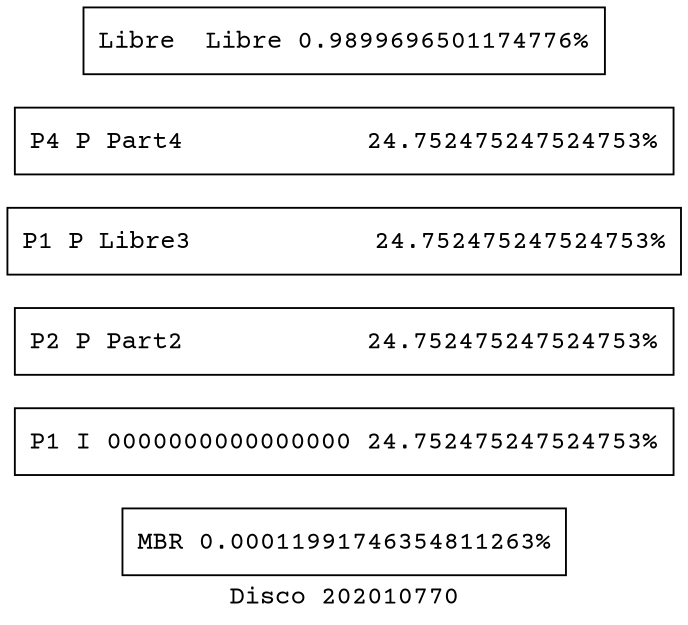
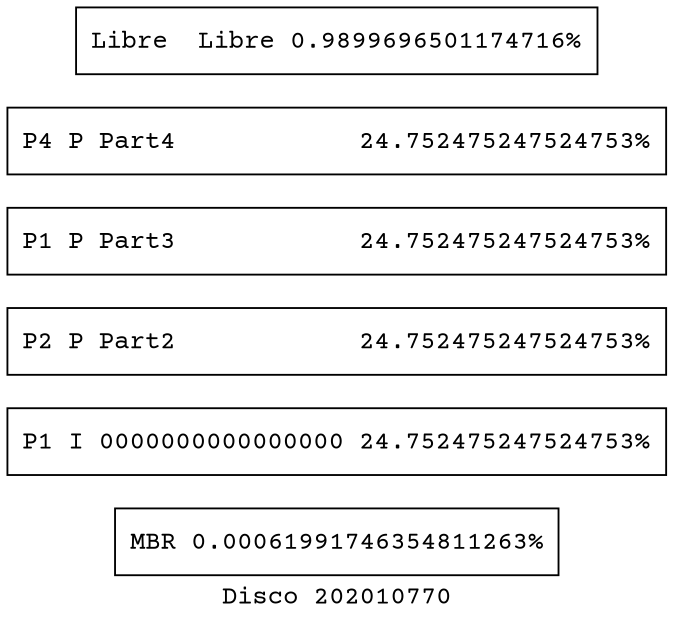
node "Libre  Libre 0.9899696501174776%": label "Libre  Libre 0.9899696501174776%" -> "Libre  Libre 0.9899696501174716%"
node "P1 P Libre3            24.752475247524753%": label "P1 P Libre3            24.752475247524753%" -> "P1 P Part3            24.752475247524753%"
node "MBR 0.00011991746354811263%": label "MBR 0.00011991746354811263%" -> "MBR 0.00061991746354811263%"
